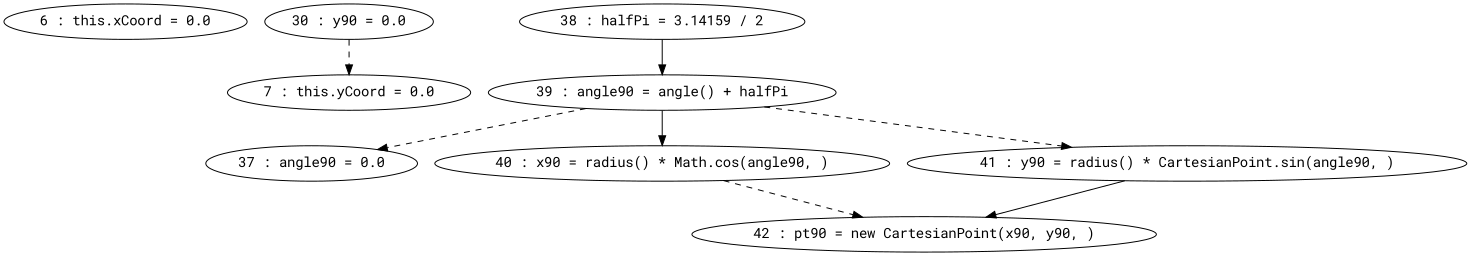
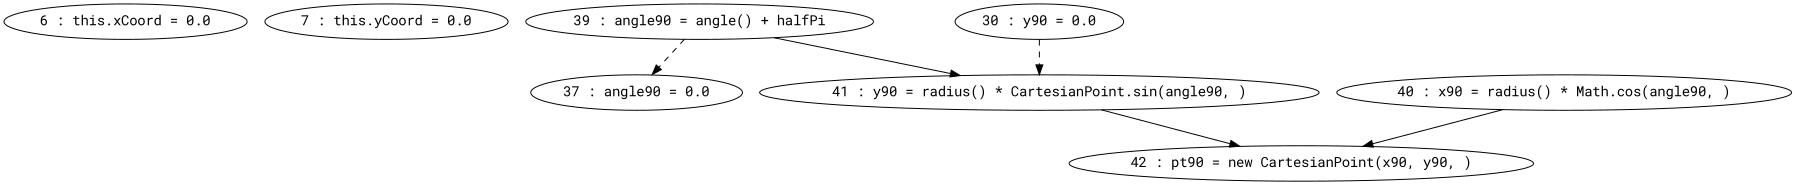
node "38 : halfPi = 3.14159 / 2": removed
edge "30 : y90 = 0.0" -> "7 : this.yCoord = 0.0": now "30 : y90 = 0.0" -> "41 : y90 = radius() * CartesianPoint.sin(angle90, )"
edge "39 : angle90 = angle() + halfPi" -> "40 : x90 = radius() * Math.cos(angle90, )": removed
edge "39 : angle90 = angle() + halfPi" -> "41 : y90 = radius() * CartesianPoint.sin(angle90, )": style dashed -> solid
edge "40 : x90 = radius() * Math.cos(angle90, )" -> "42 : pt90 = new CartesianPoint(x90, y90, )": style dashed -> solid
